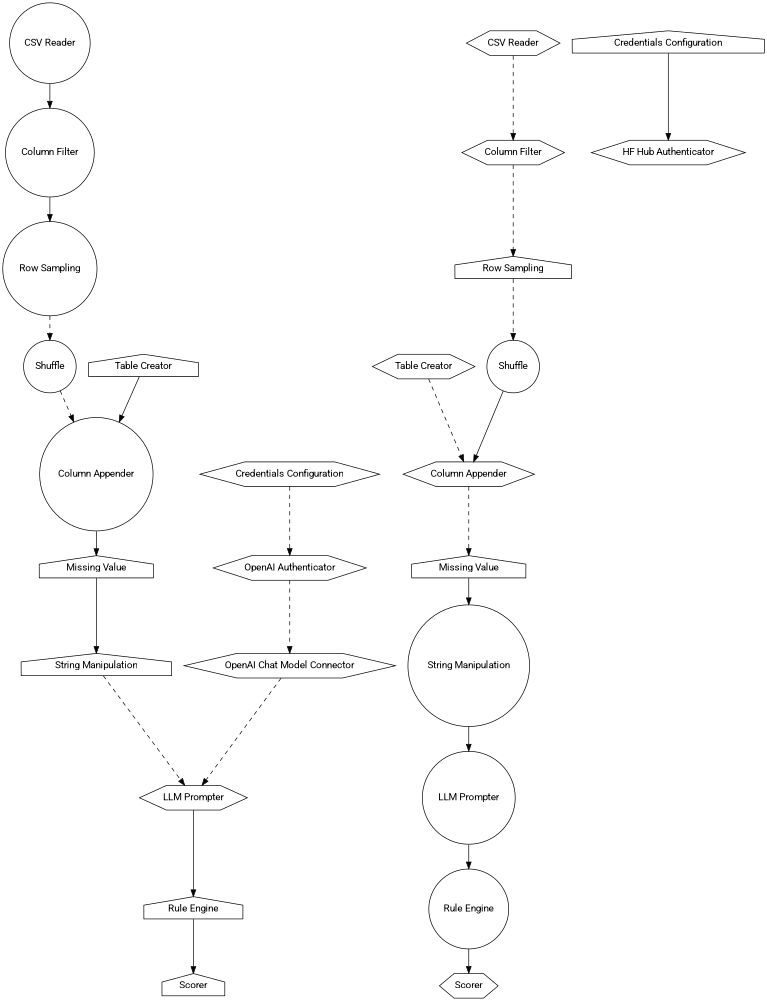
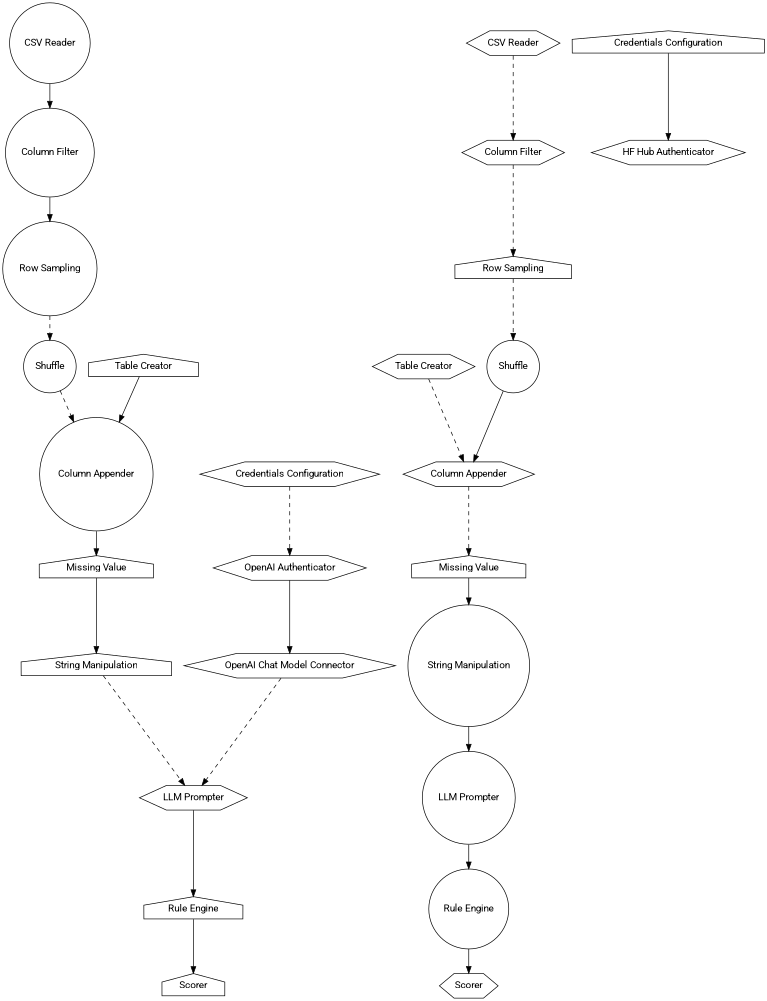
edge "OpenAI Authenticator" -> "OpenAI Chat Model Connector": style dashed -> solid
